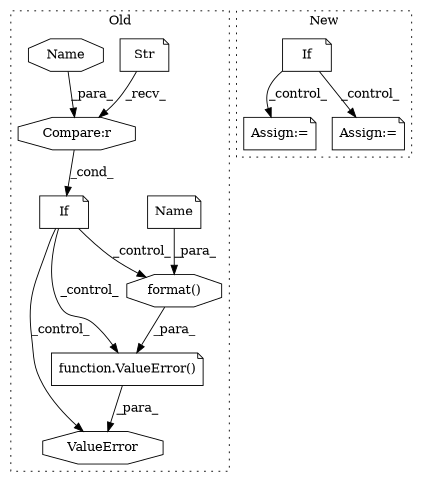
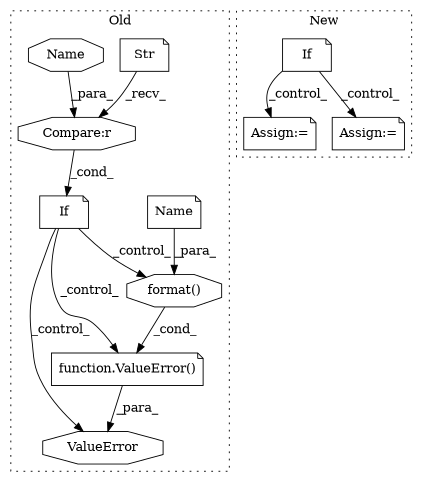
edge "format()" -> "function.ValueError()": label "_para_" -> "_cond_"
